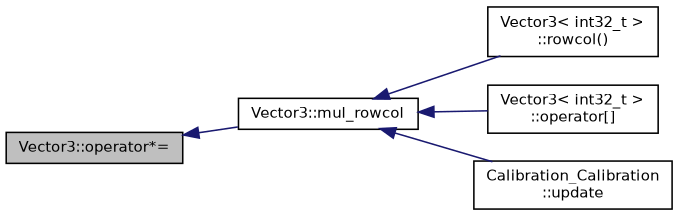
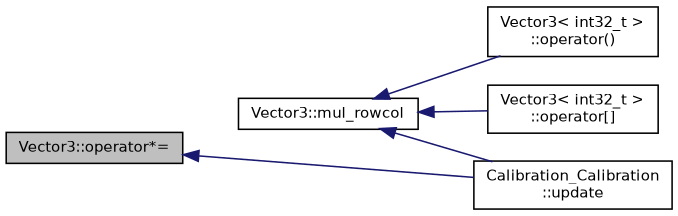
node "Vector3< int32_t > ::rowcol()": label "Vector3< int32_t > ::rowcol()" -> "Vector3< int32_t > ::operator()"
edge "Vector3::mul_rowcol" -> "Vector3::operator*=": now "Calibration_Calibration ::update" -> "Vector3::operator*="
